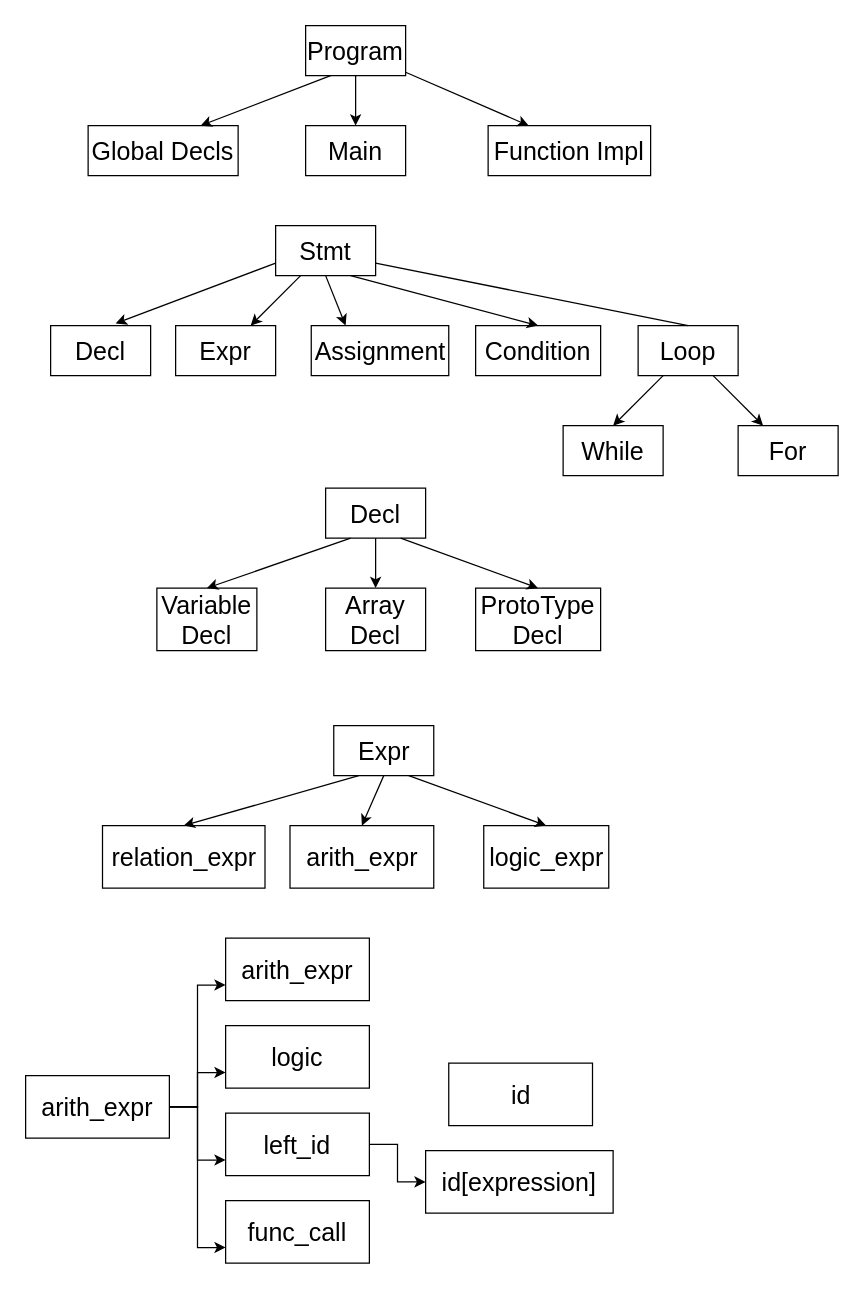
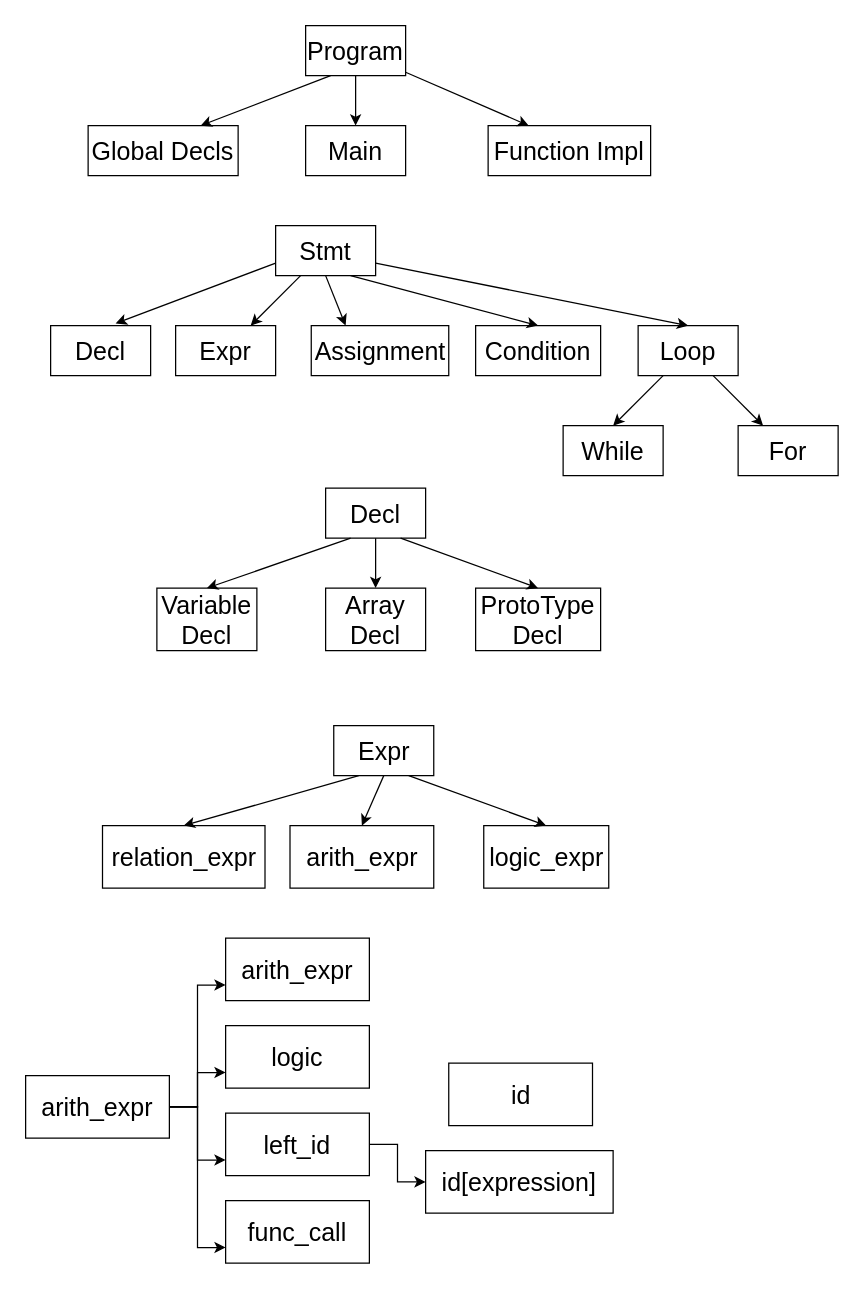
edge "Stmt" -- "Loop": arrowhead none -> classic
